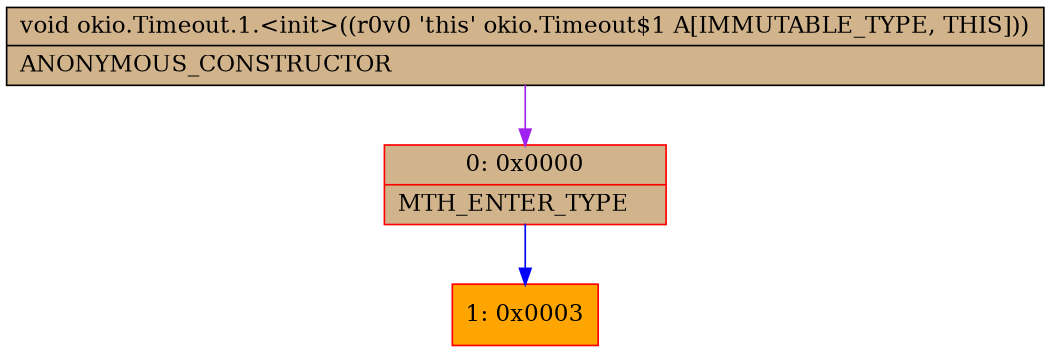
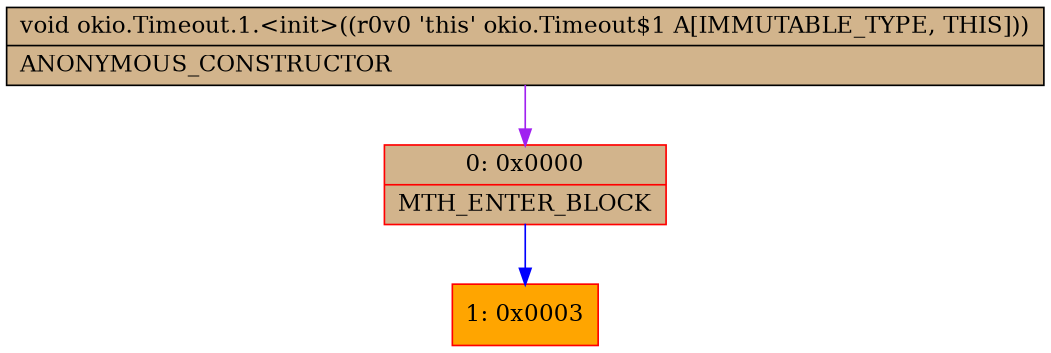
node "0: 0x0000": text "MTH_ENTER_TYPE" -> "MTH_ENTER_BLOCK"
